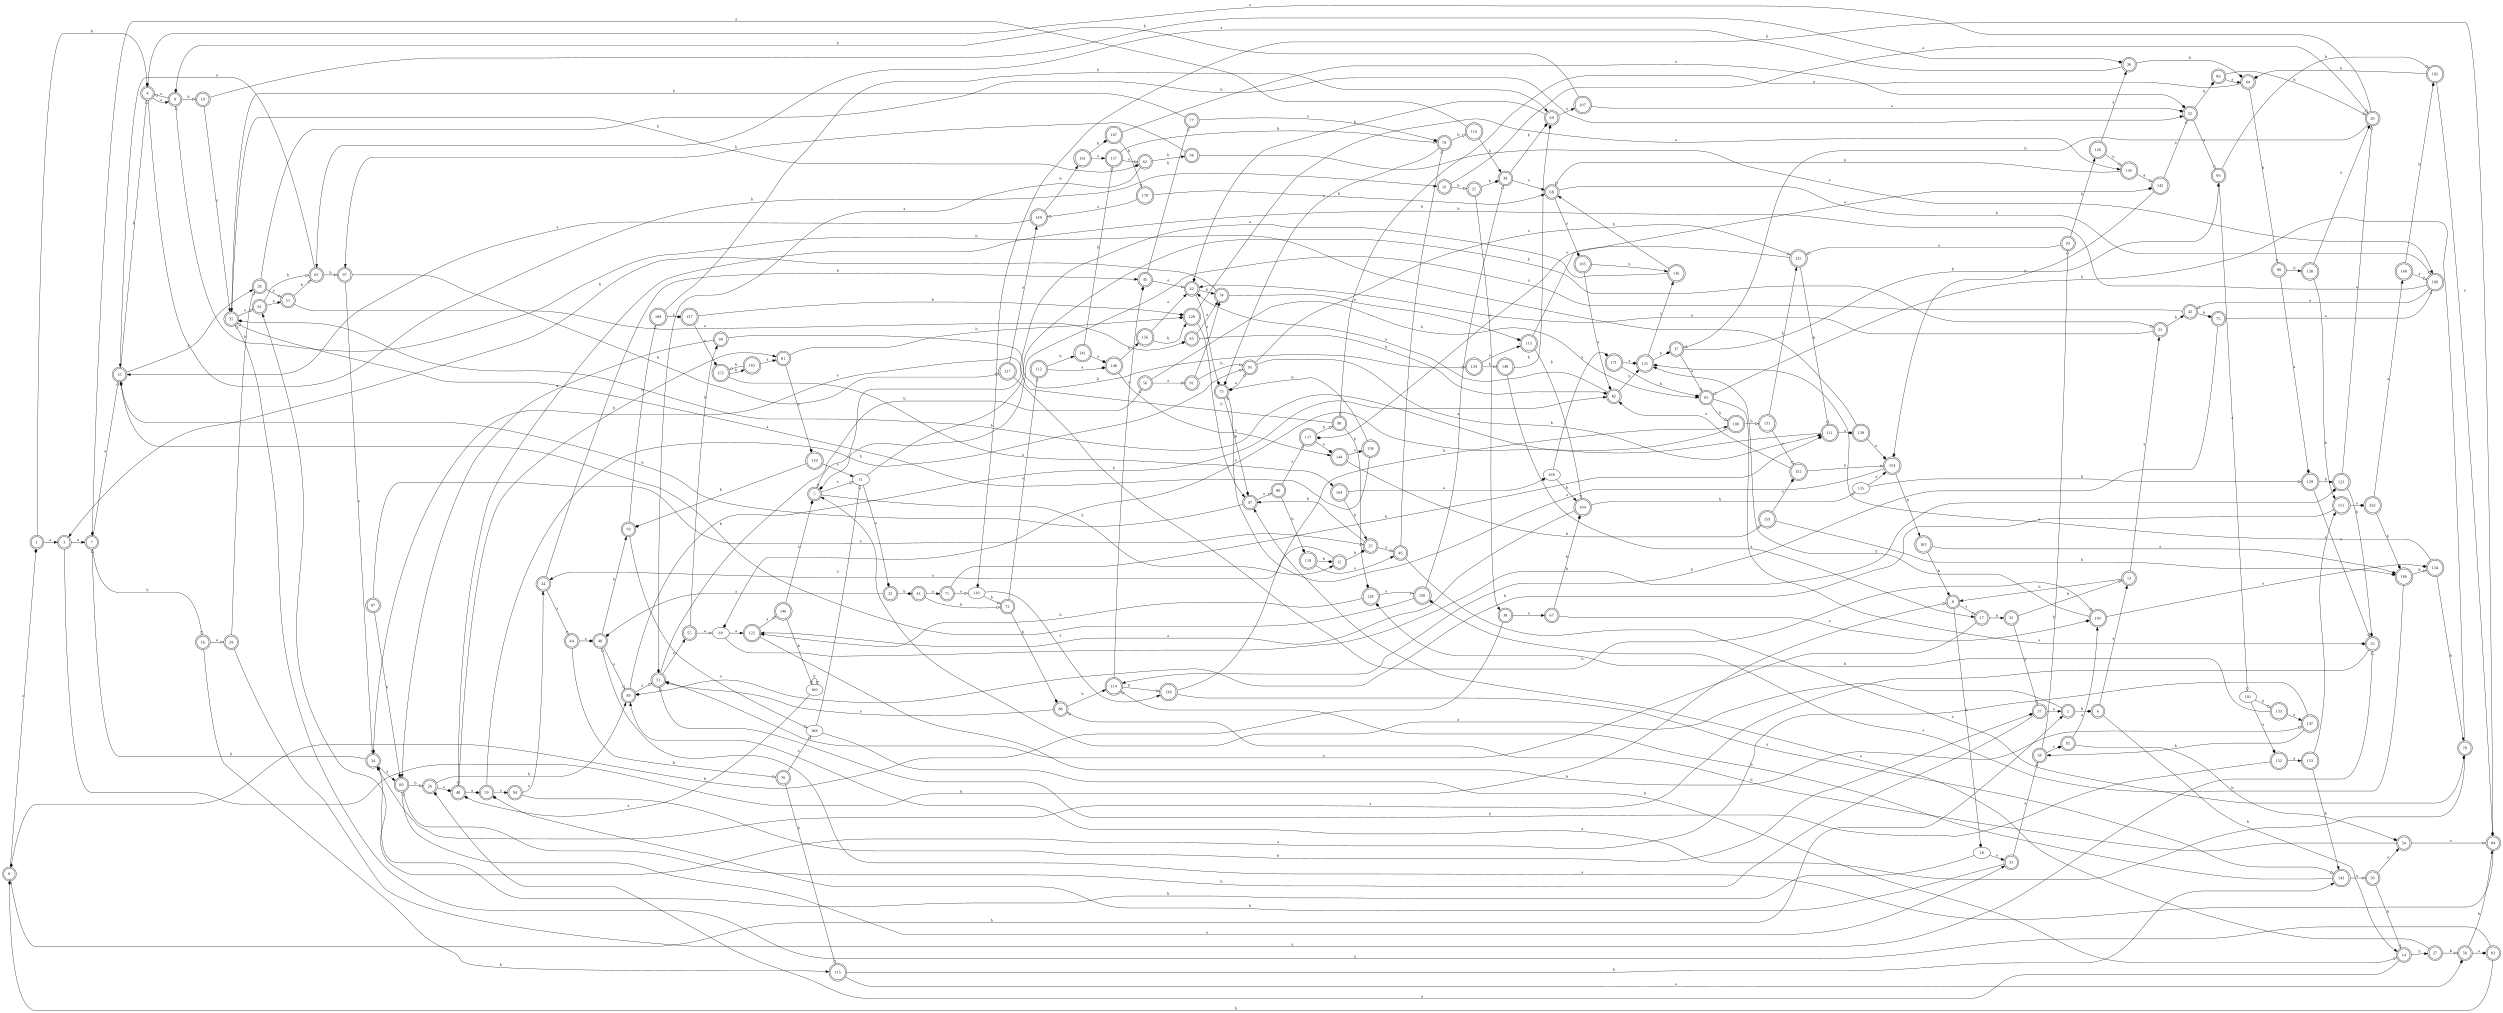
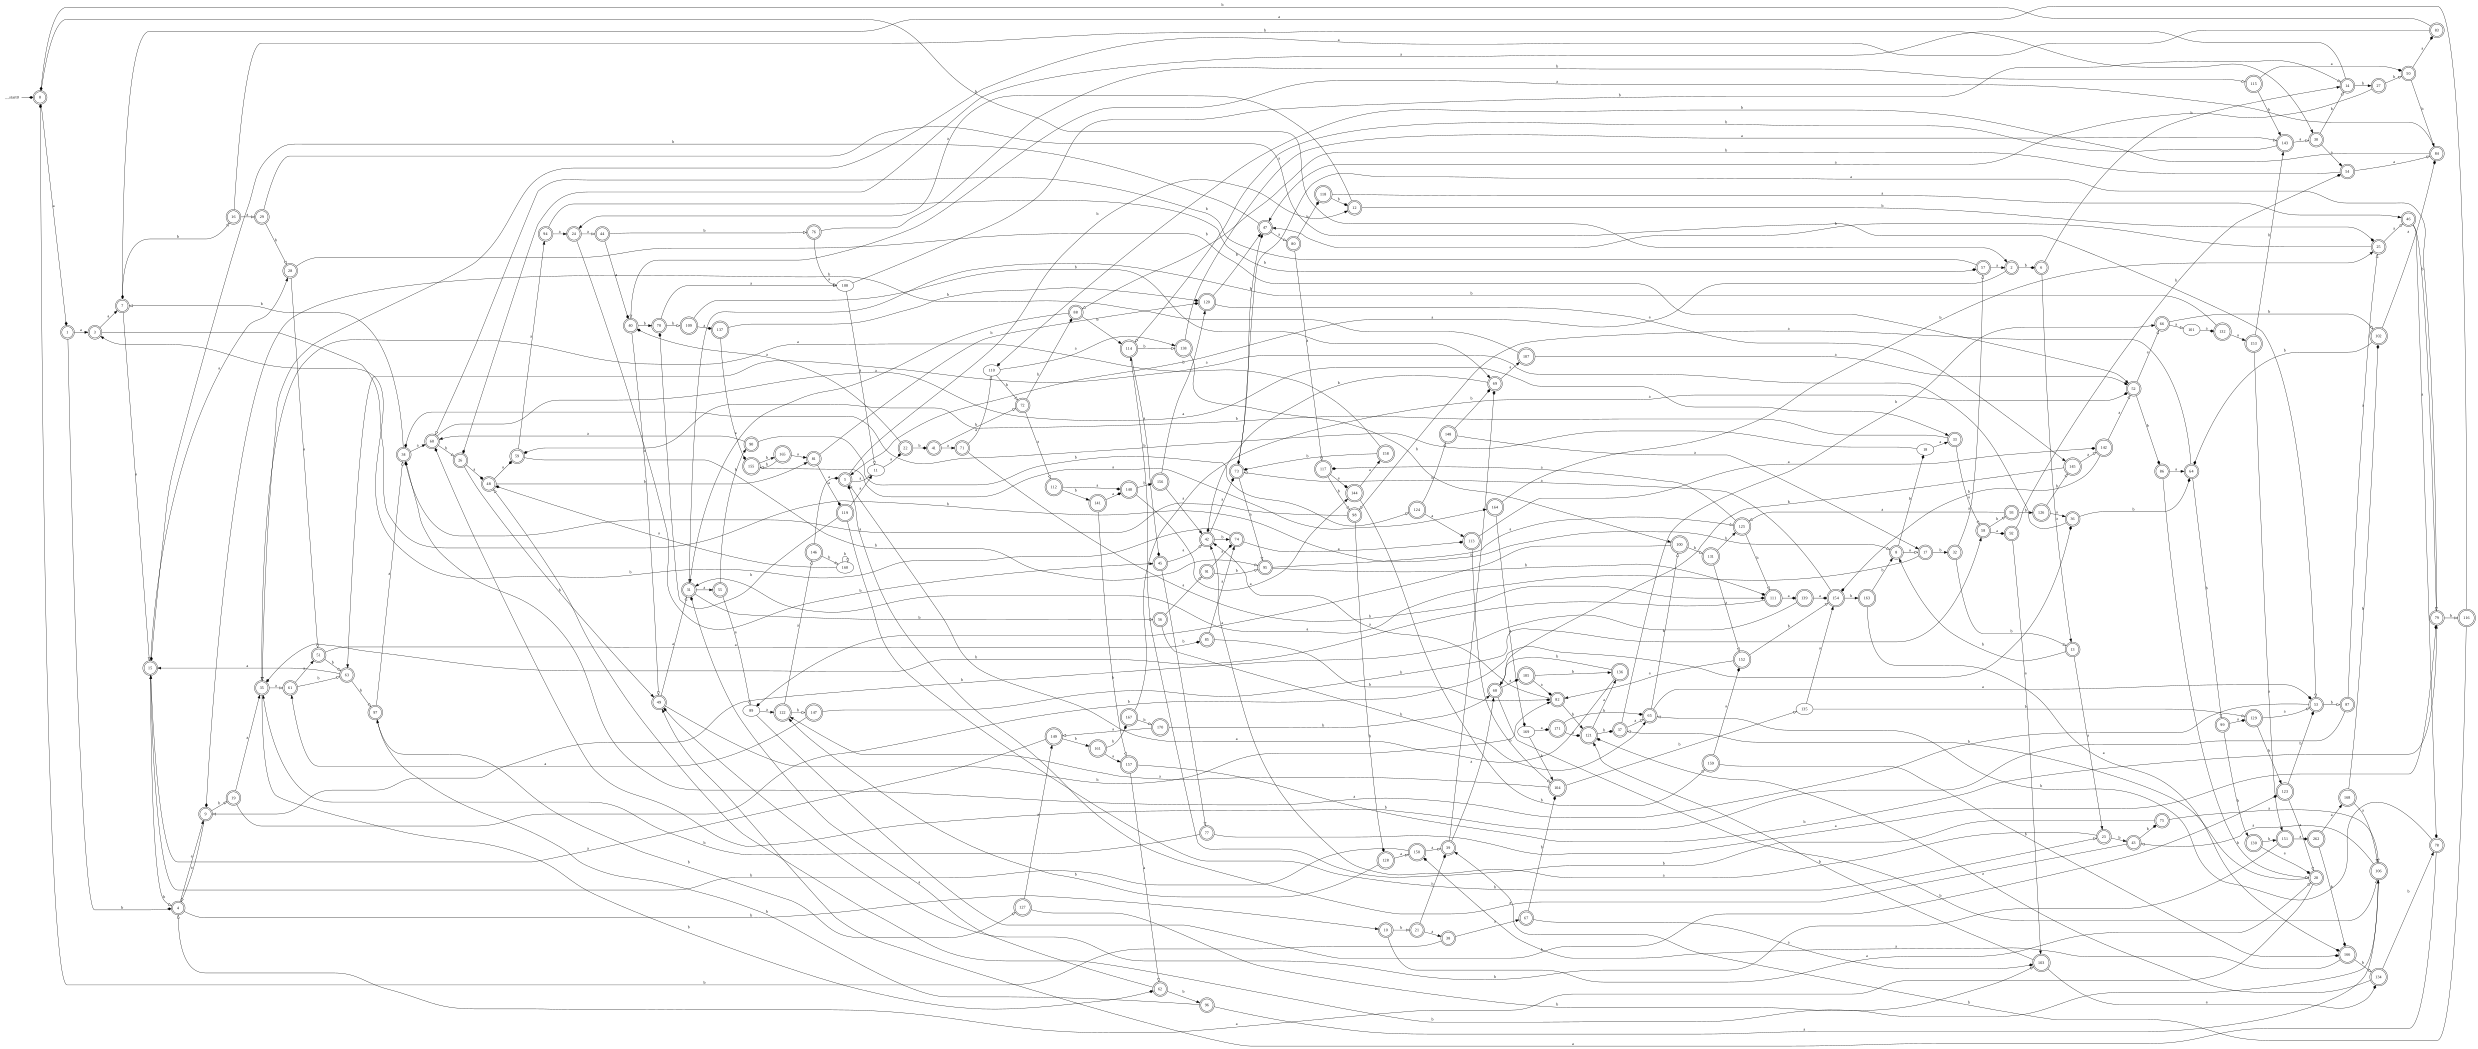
node "__start0": added
edge "11" -> "23": now "119" -> "23"
edge "53" -> "87": added, label "b"
node "133": removed
edge "16" -> "115": now "16" -> "30"
